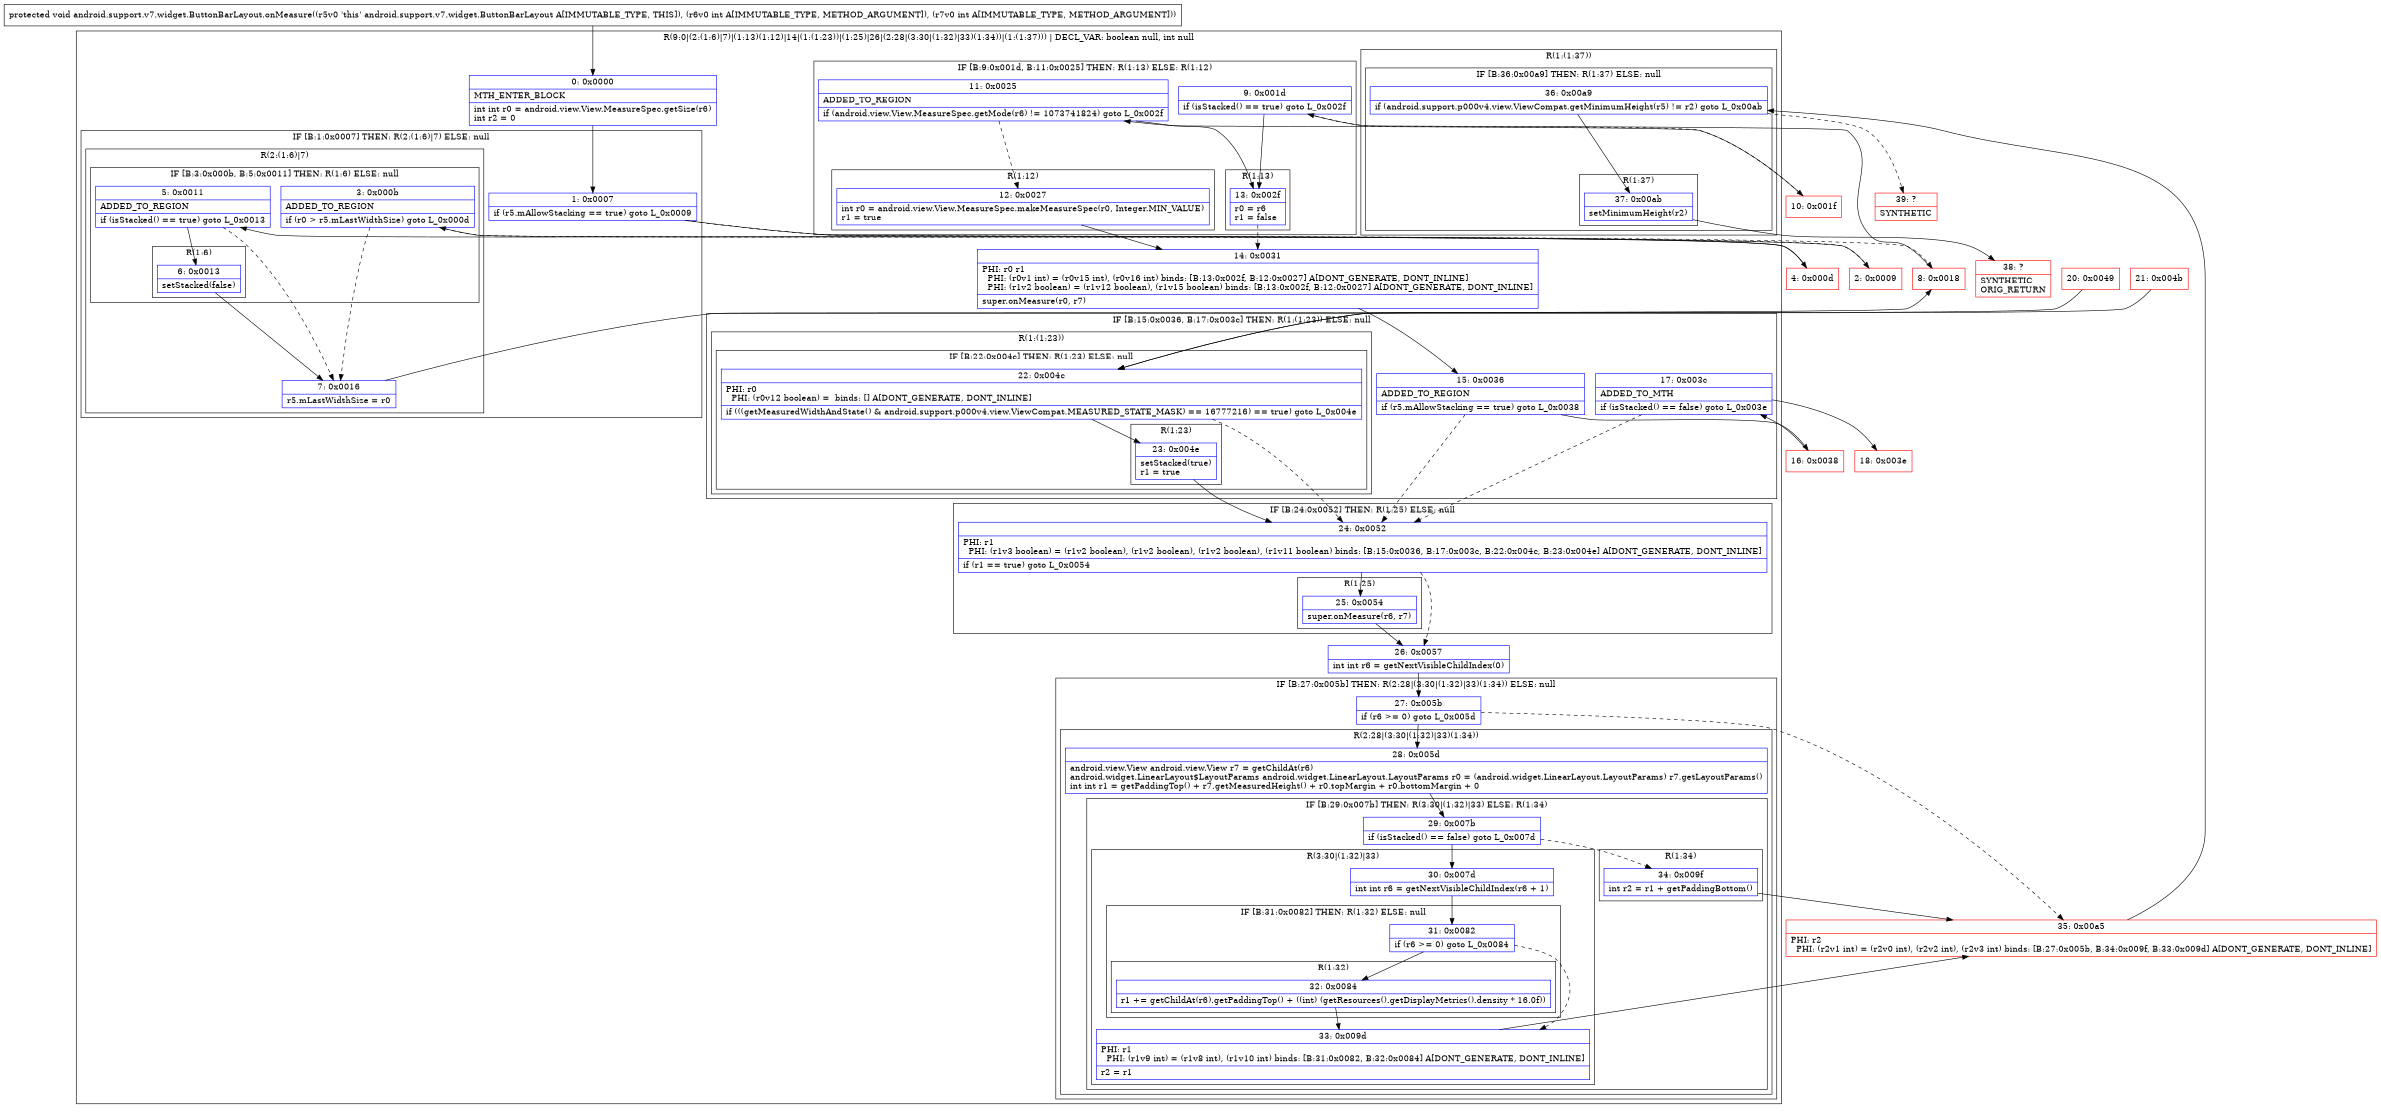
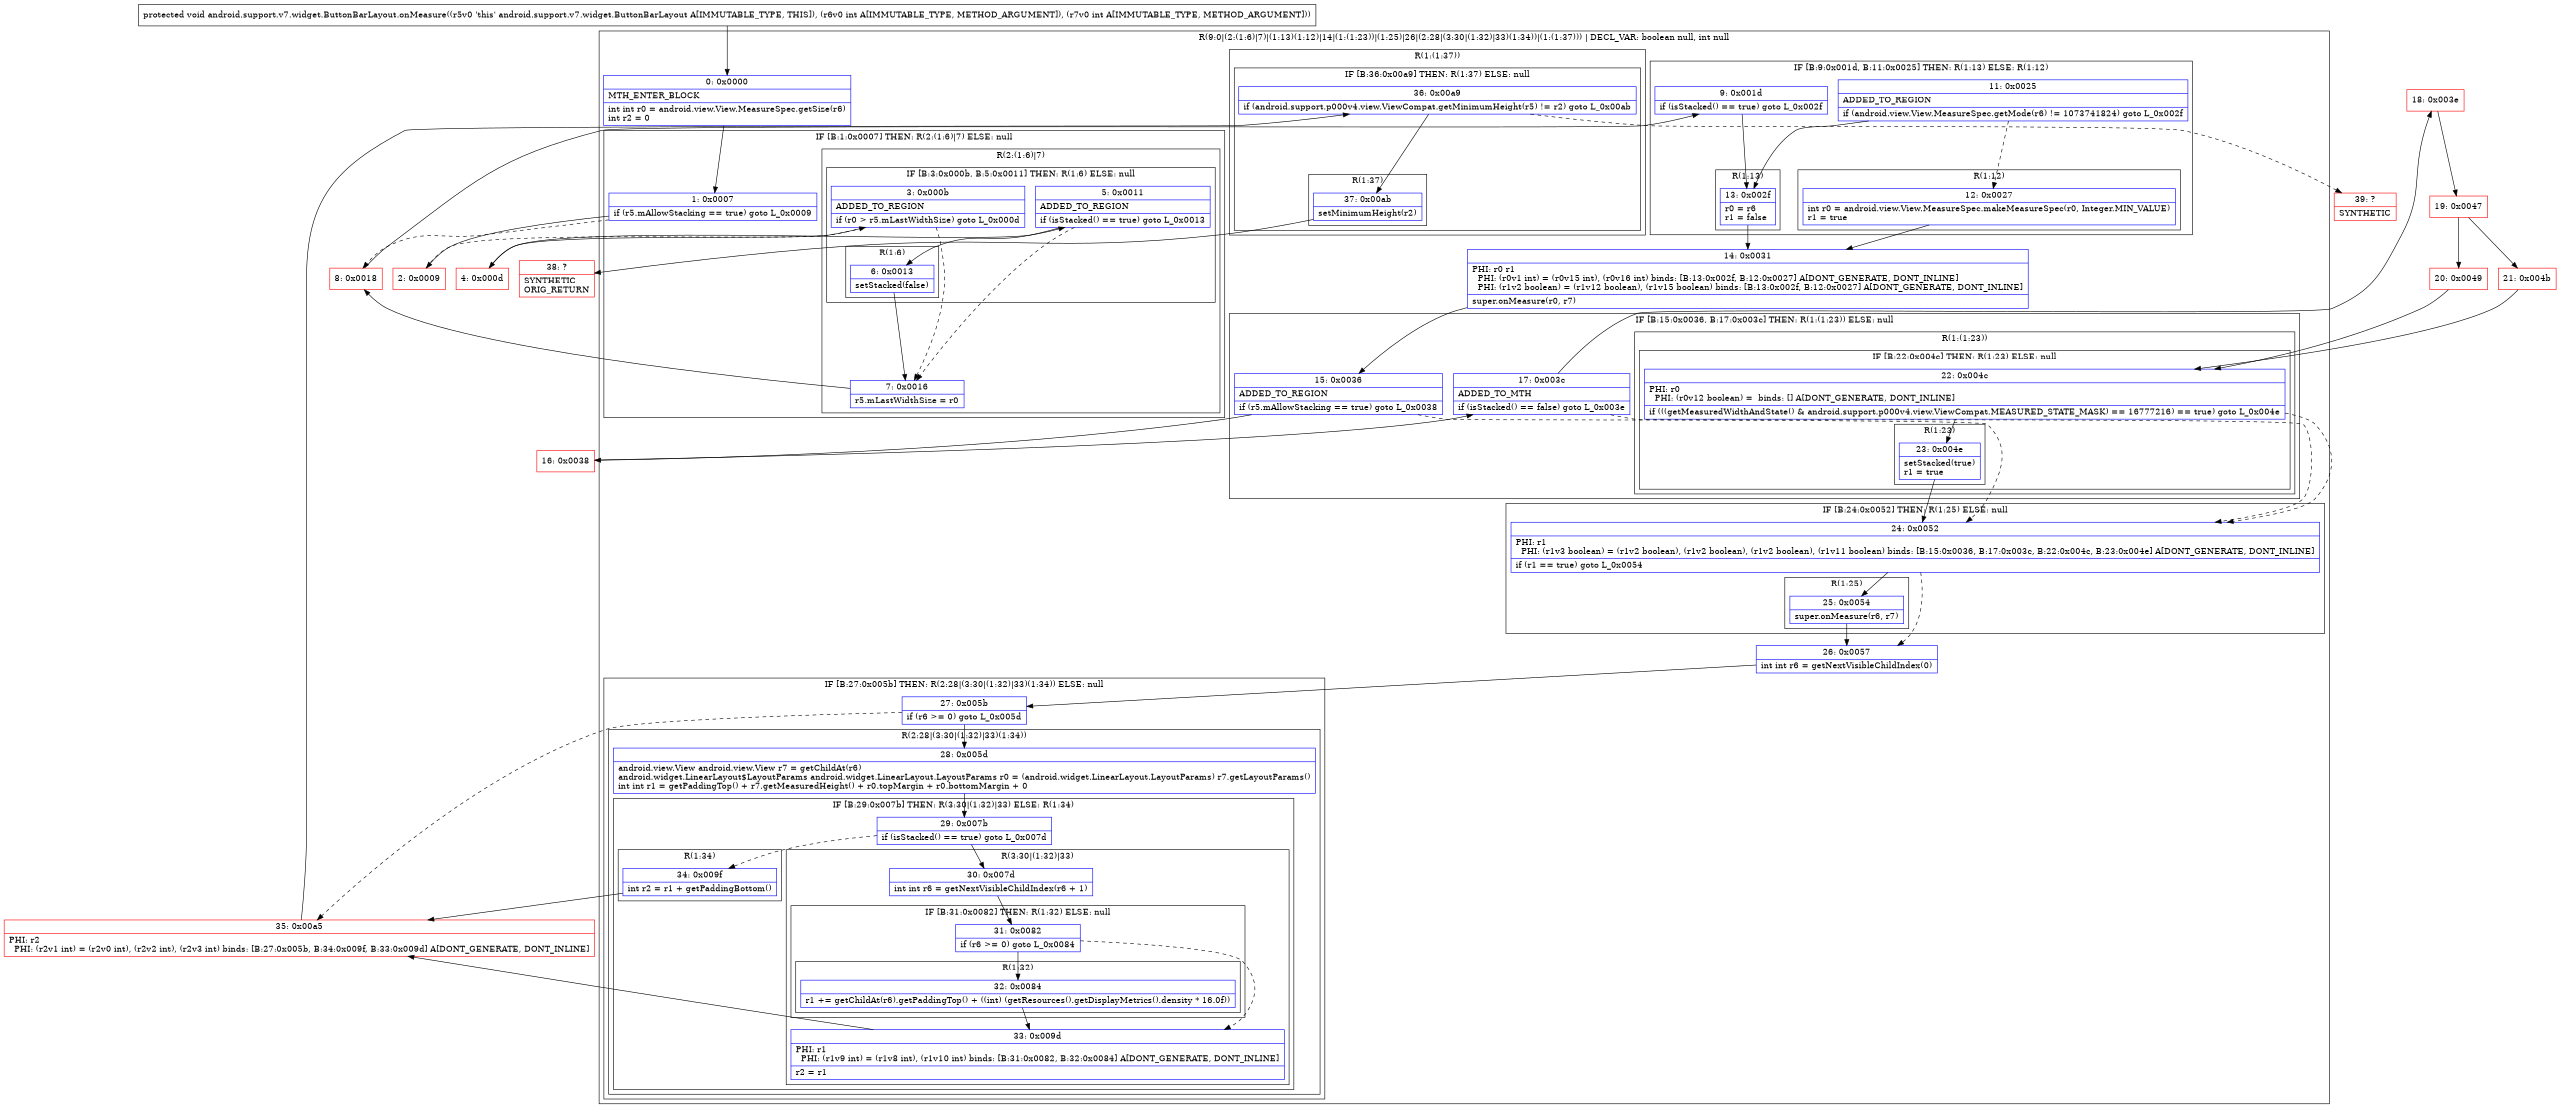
node "10: 0x001f": removed
node "19: 0x0047": added
edge "13: 0x002f" -> "14: 0x0031": style dashed -> solid
node "29: 0x007b": text "if (isStacked() == false) goto L_0x007d" -> "if (isStacked() == true) goto L_0x007d"
